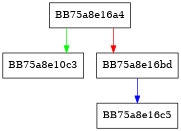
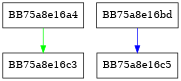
edge "BB75a8e16a4" -> "BB75a8e16bd": removed
node "BB75a8e10c3": label "BB75a8e10c3" -> "BB75a8e16c3"
